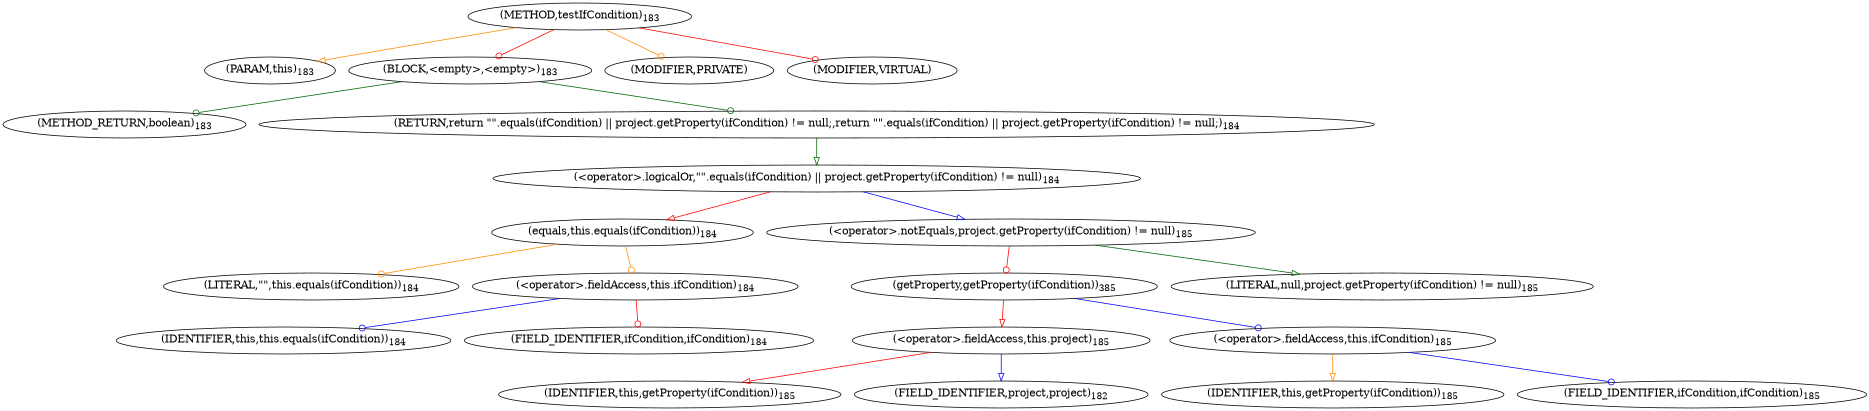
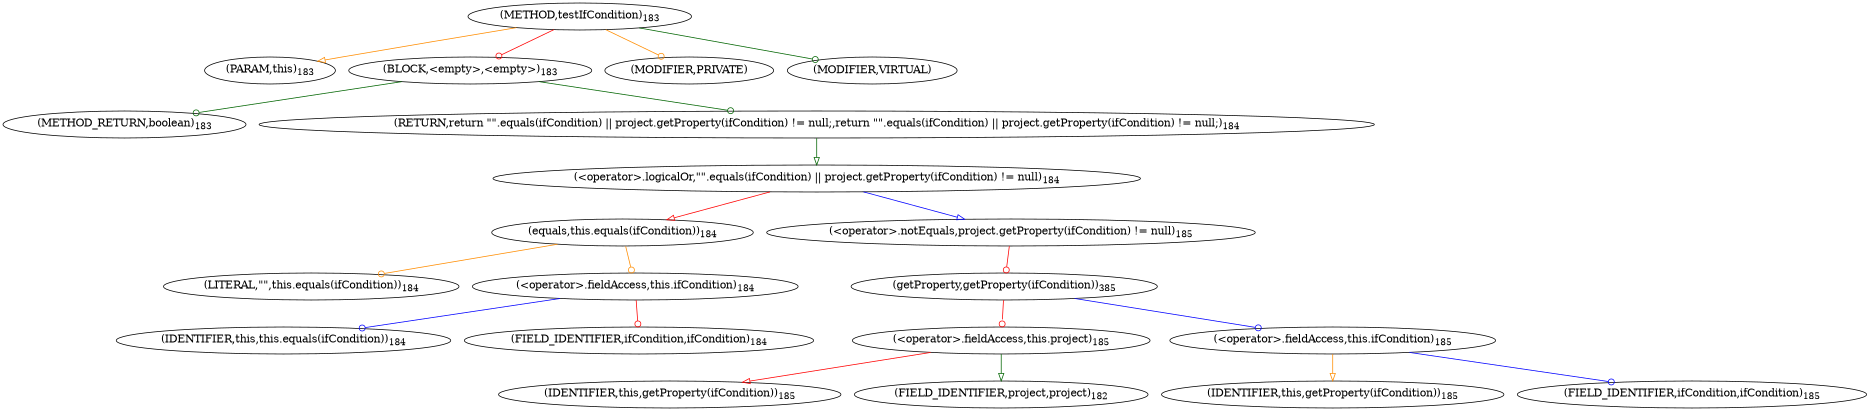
edge "(METHOD,testIfCondition)" -> "(MODIFIER,VIRTUAL)": color red -> darkgreen
node "(LITERAL,null,project.getProperty(ifCondition) != null)": removed
edge "(getProperty,getProperty(ifCondition))" -> "(<operator>.fieldAccess,this.project)": arrowhead onormal -> odot
edge "(<operator>.fieldAccess,this.project)" -> "(FIELD_IDENTIFIER,project,project)": color blue -> darkgreen
